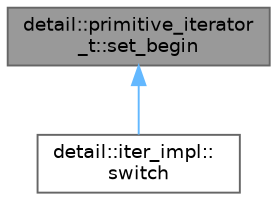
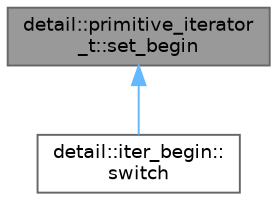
node "detail::iter_impl:: switch": label "detail::iter_impl:: switch" -> "detail::iter_begin:: switch"
